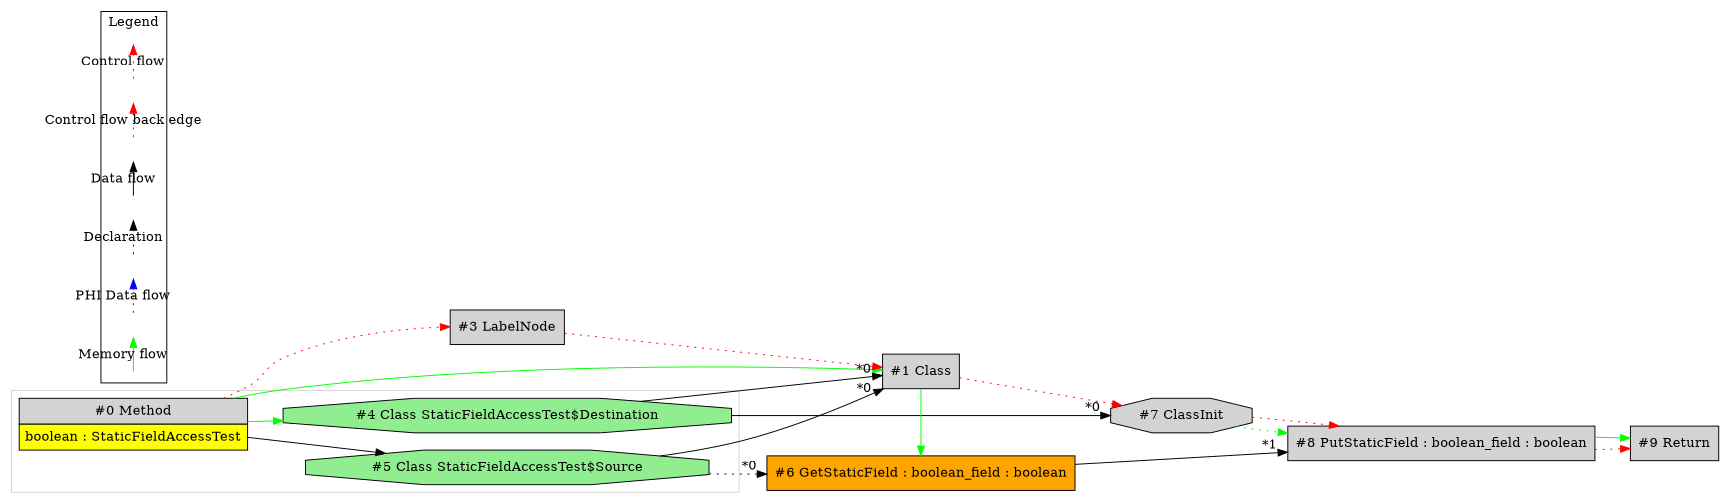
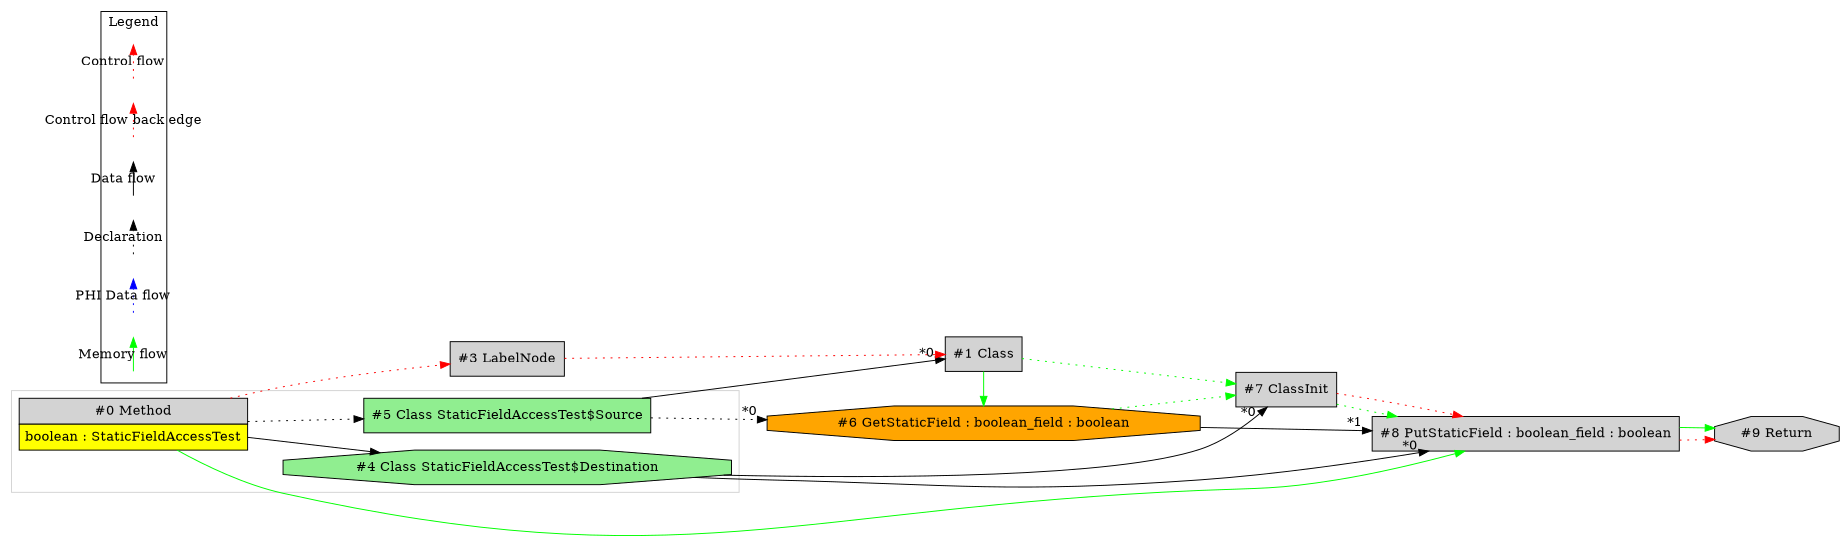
edge "#0 Method" -> "#1 Class": now "#0 Method" -> "#8 PutStaticField : boolean_field : boolean"
edge "#4 Class StaticFieldAccessTest$Destination" -> "#1 Class": now "#4 Class StaticFieldAccessTest$Destination" -> "#8 PutStaticField : boolean_field : boolean"
edge "#1 Class" -> "#7 ClassInit": color red -> green
edge "#6 GetStaticField : boolean_field : boolean" -> "#7 ClassInit": added
node "#7 ClassInit": shape octagon -> box
edge "#0 Method" -> "#4 Class StaticFieldAccessTest$Destination": color green -> black
node "#9 Return": shape box -> octagon
edge "#0 Method" -> "#5 Class StaticFieldAccessTest$Source": style solid -> dotted
node "#5 Class StaticFieldAccessTest$Source": shape octagon -> box
node "#6 GetStaticField : boolean_field : boolean": shape box -> octagon
